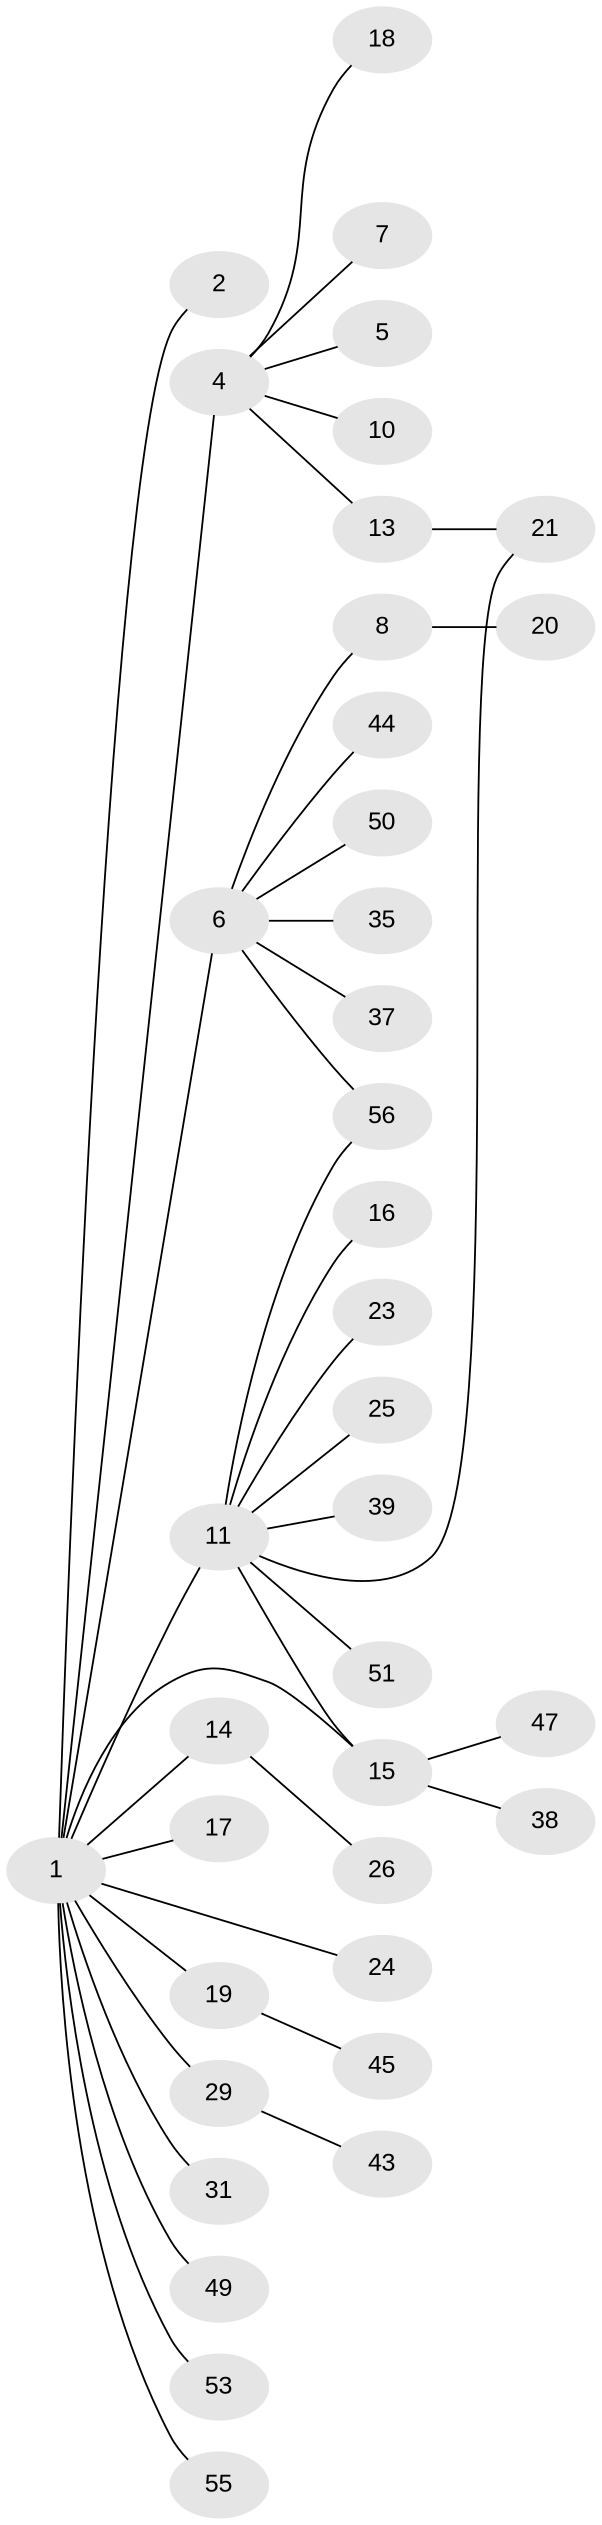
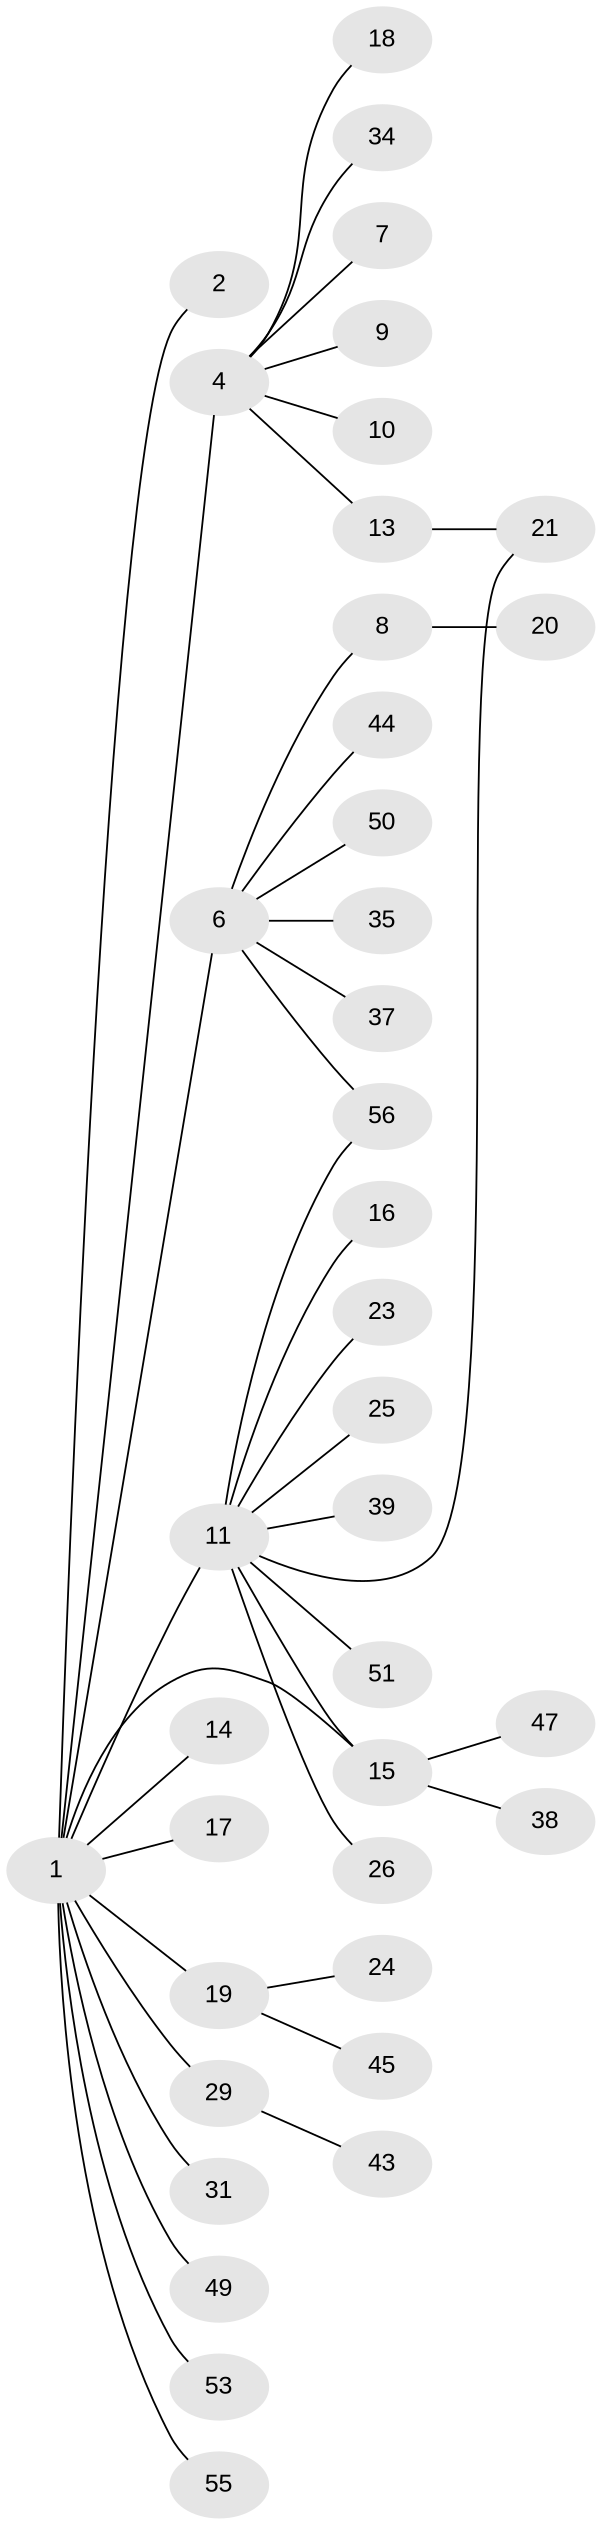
node "34": added
node "5": label "5" -> "9"
edge "14" -- "26": now "11" -- "26"
edge "1" -- "24": now "19" -- "24"
